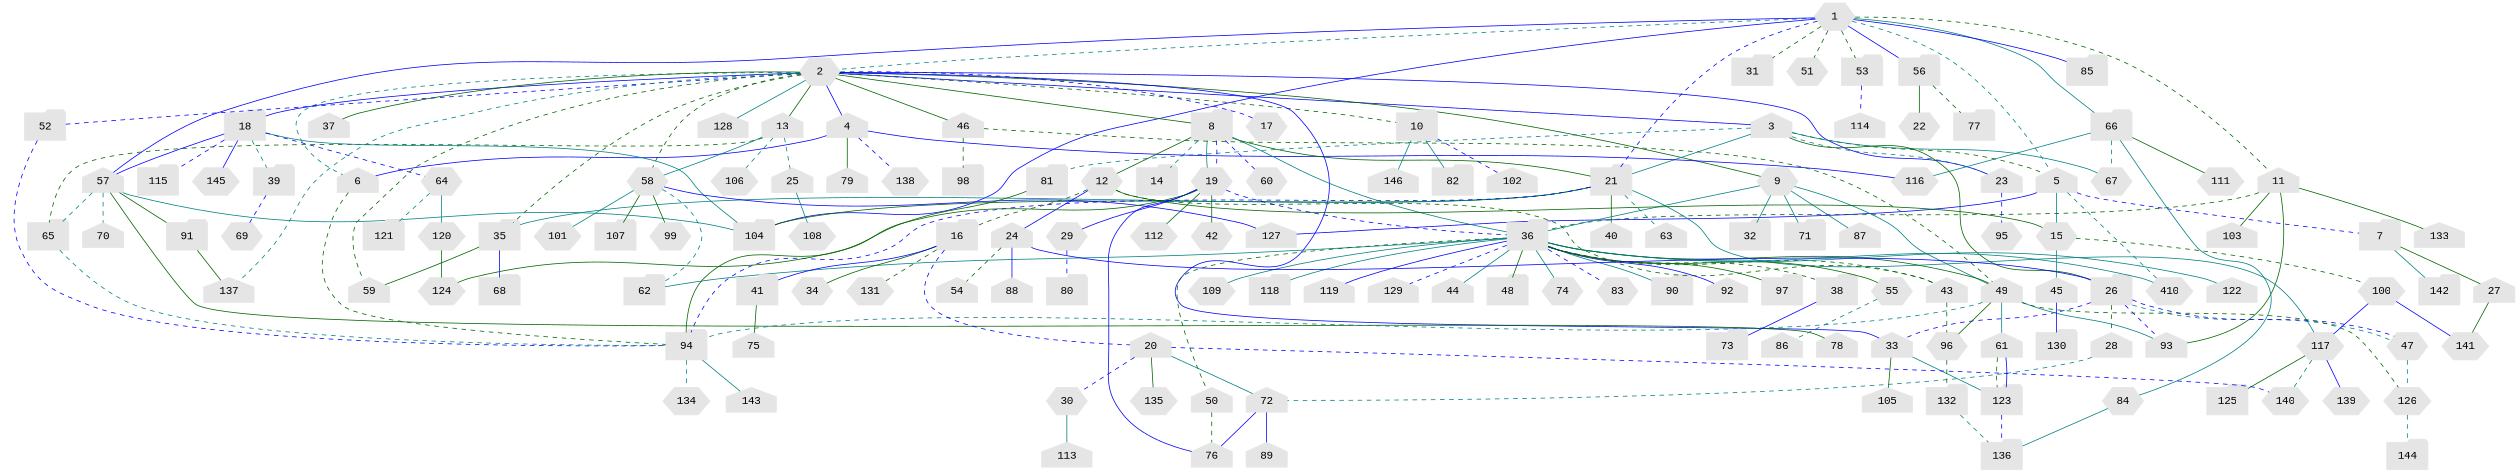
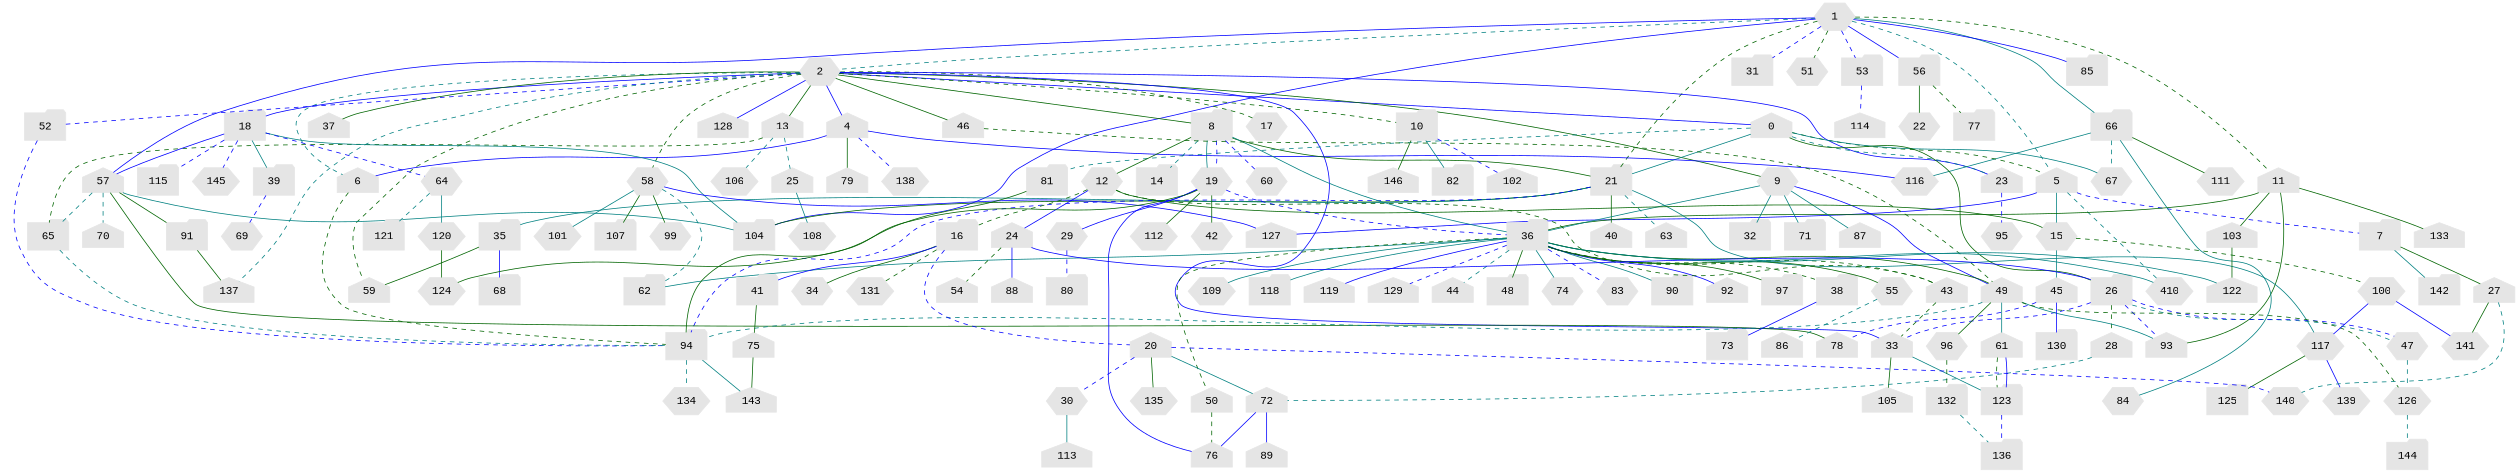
edge "1" -- "31": color darkgreen -> blue
edge "1" -- "53": color darkgreen -> blue
edge "1" -- "21": color blue -> darkgreen
edge "2" -- "17": color blue -> darkgreen
edge "2" -- "128": color teal -> blue
edge "2" -- "35": removed
node "3": label "3" -> "0"
edge "10" -- "146": color teal -> darkgreen
edge "18" -- "145": style solid -> dashed
edge "18" -- "39": style dashed -> solid
edge "13" -- "58": removed
node "98": removed
edge "11" -- "36": style dashed -> solid
edge "9" -- "49": color teal -> blue
edge "103" -- "122": added
edge "36" -- "44": style solid -> dashed
edge "43" -- "96": now "43" -- "33"
edge "45" -- "78": added
edge "75" -- "143": added
edge "117" -- "140": now "27" -- "140"
edge "84" -- "136": removed
